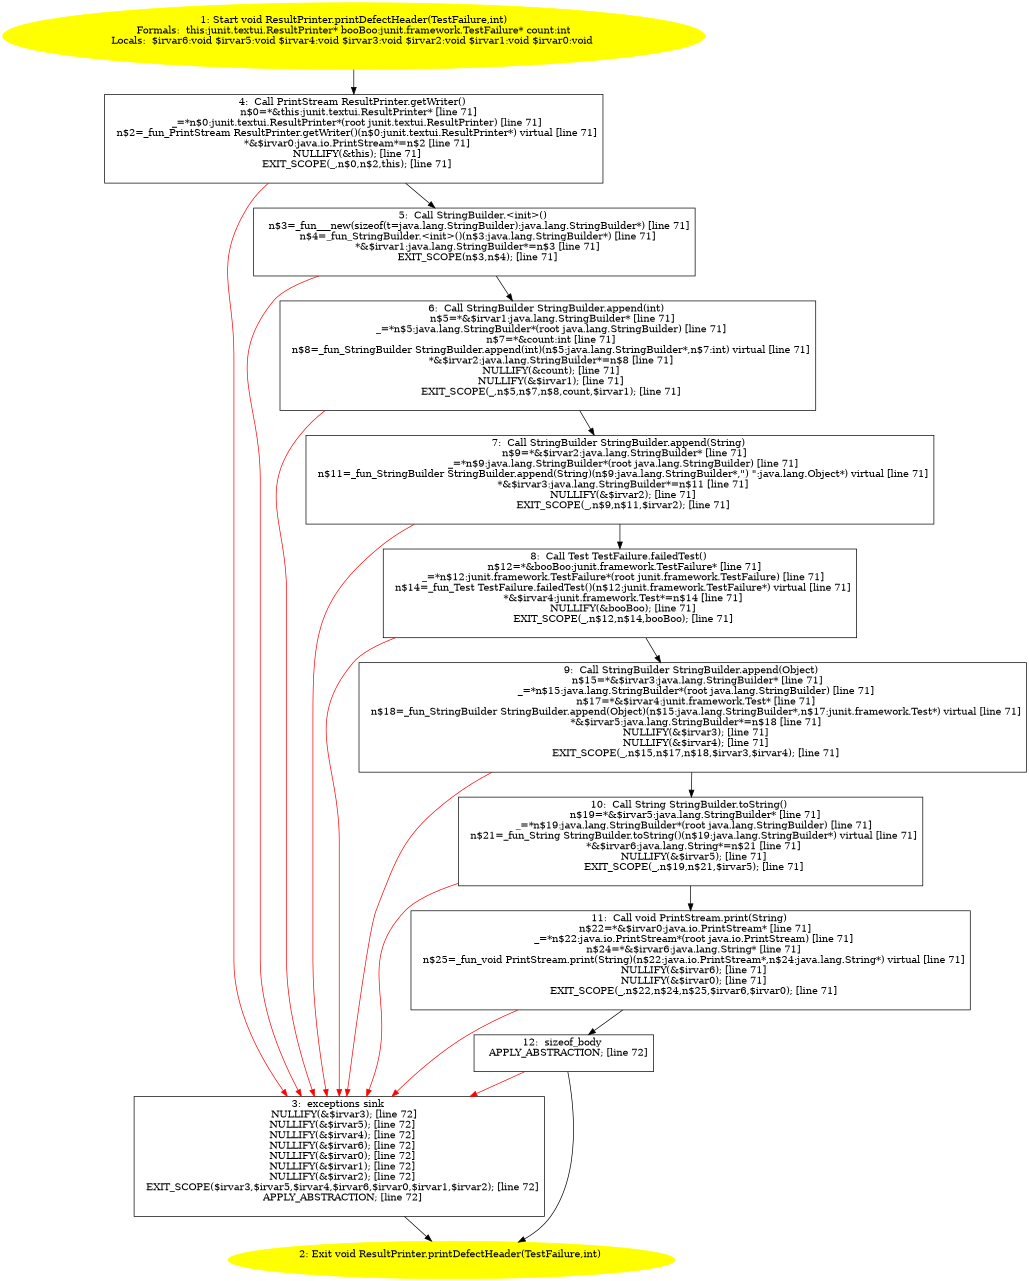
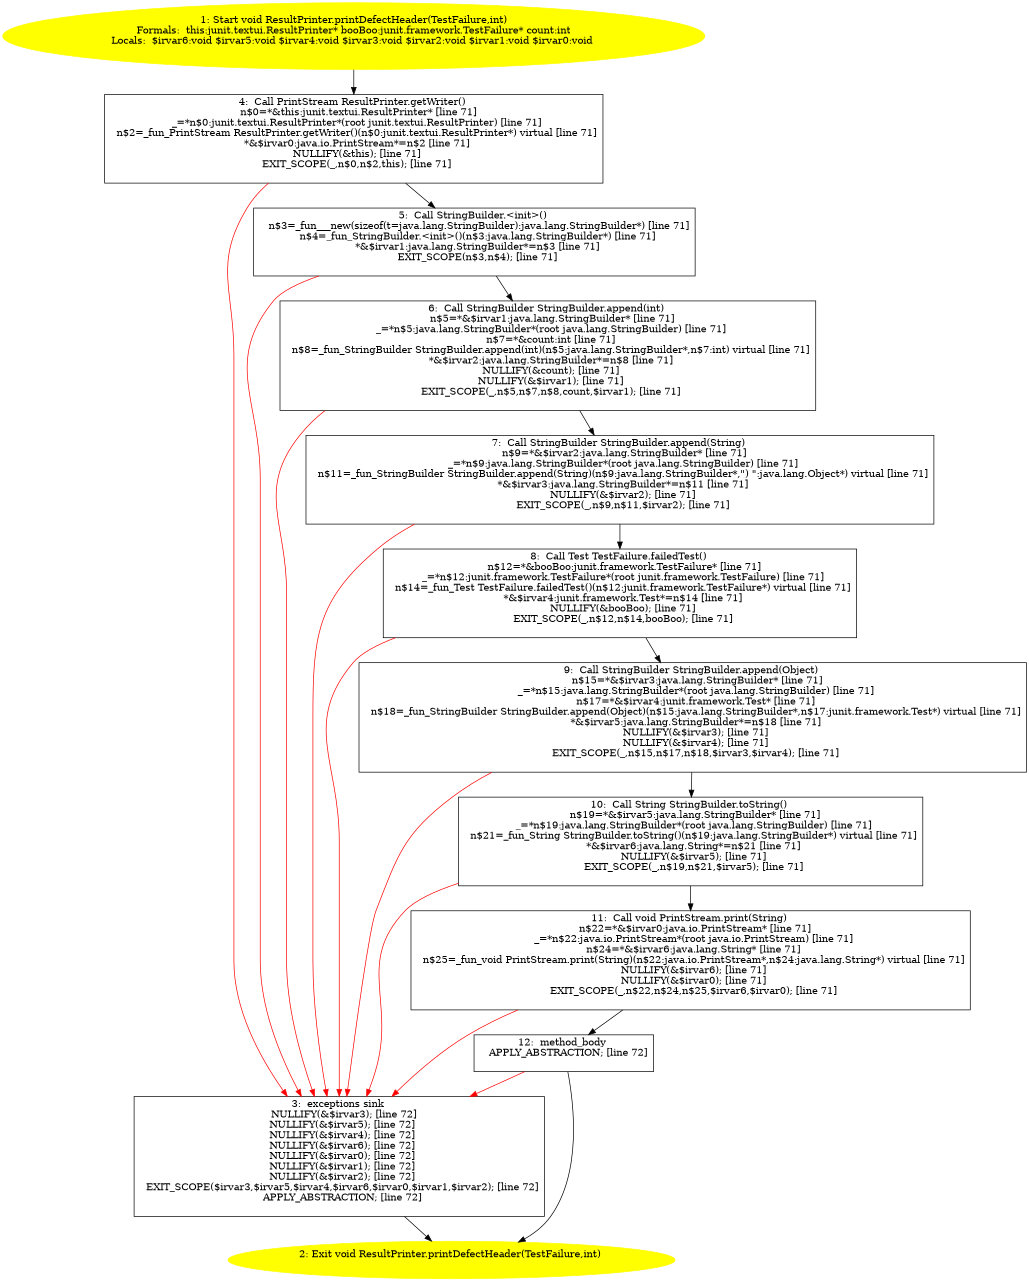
node "12:  sizeof_body APPLY_ABSTRACTION; [line 72]": label "12:  sizeof_body APPLY_ABSTRACTION; [line 72]" -> "12:  method_body APPLY_ABSTRACTION; [line 72]"
